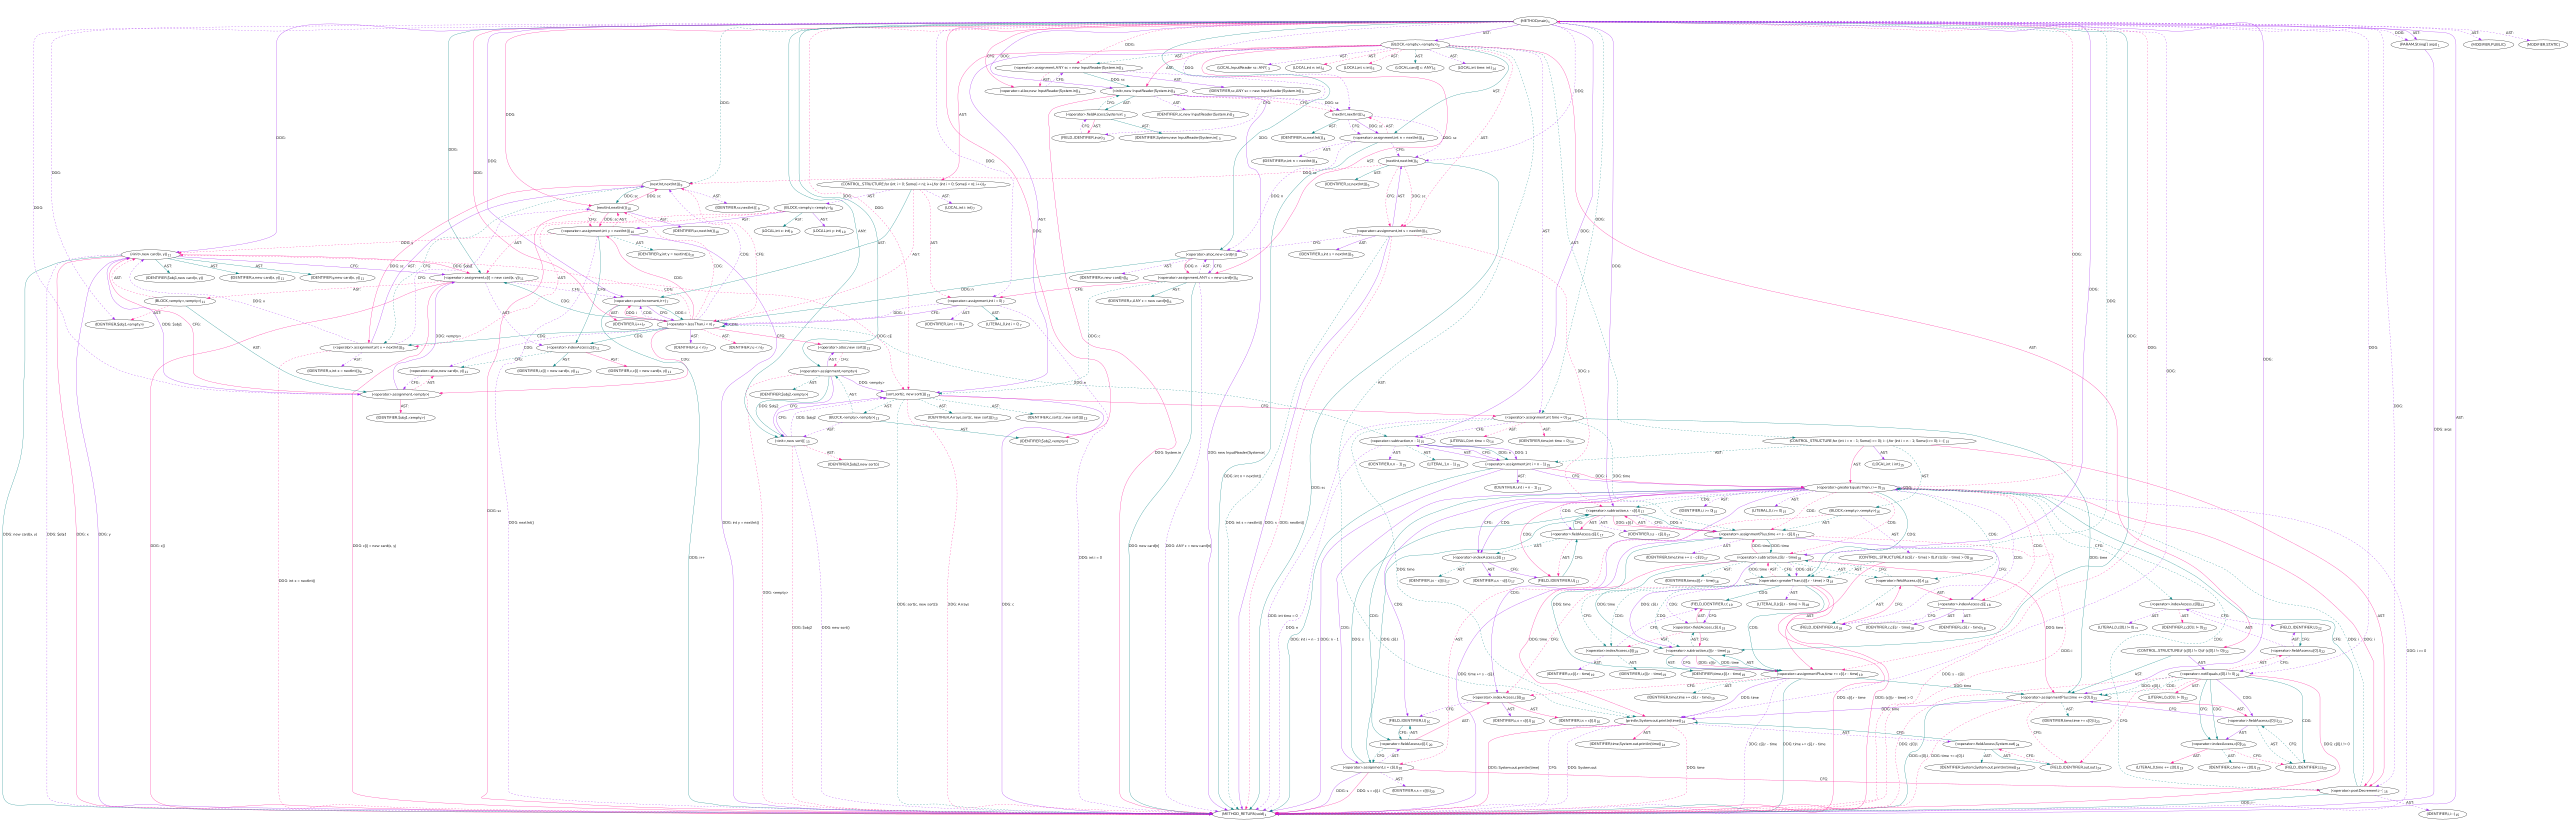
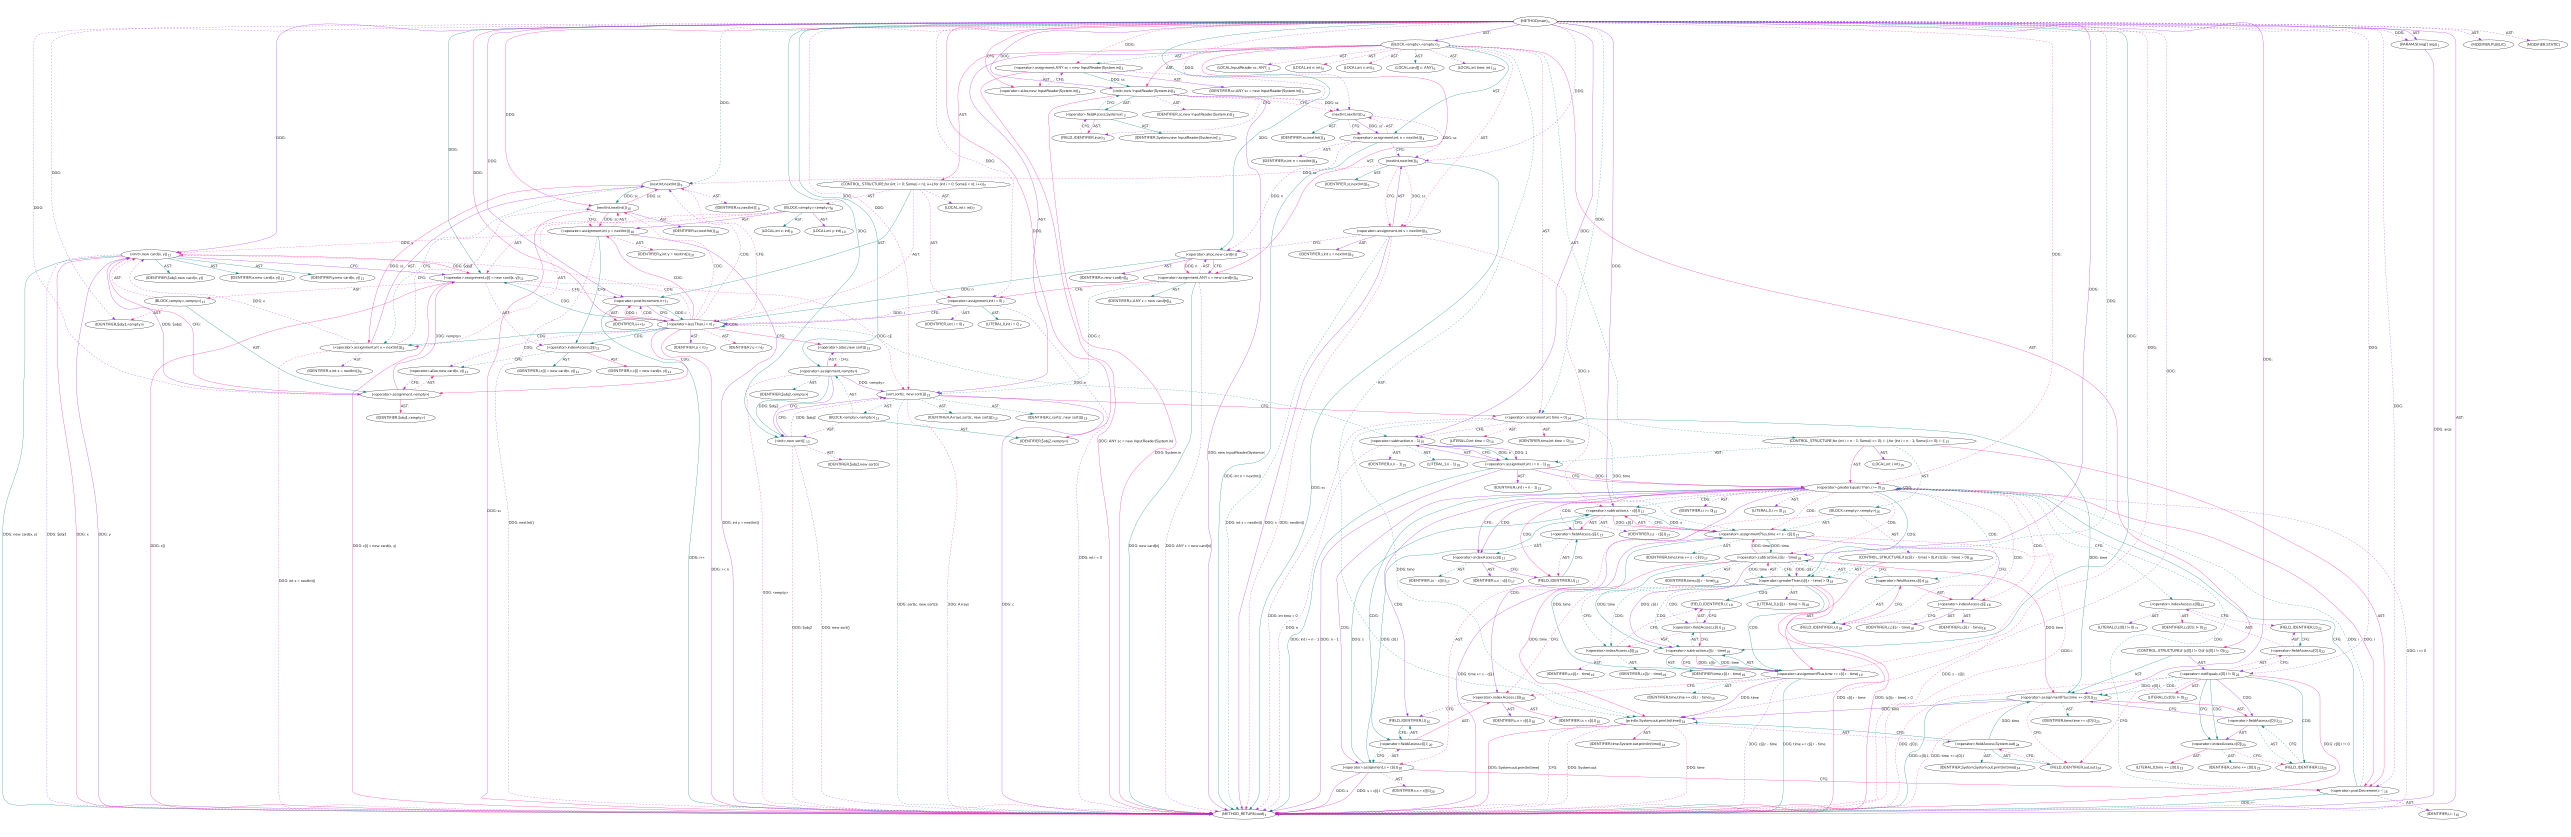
edge "(<operator>.greaterEqualsThan,i >= 0)" -> "(METHOD,main)": reversed
edge "(METHOD,main)" -> "(<init>,new sort())": label "ANY: " -> "DDG: "
edge "(<operator>.assignment,int y = nextInt())" -> "(IDENTIFIER,y,int y = nextInt())": color teal -> deeppink
edge "(<operator>.alloc,new card[n])" -> "(IDENTIFIER,n,new card[n])": style dashed -> solid
edge "(<operator>.assignment,ANY sc = new InputReader(System.in))" -> "(METHOD_RETURN,void)": added, label "DDG: ANY sc = new InputReader(System.in)"
edge "(<operator>.assignmentPlus,time += s - c[i].l)" -> "(IDENTIFIER,time,time += s - c[i].l)": color purple -> teal
edge "(<operator>.assignmentPlus,time += c[i].r - time)" -> "(<operator>.assignmentPlus,time += c[0].l)": now "(<operator>.fieldAccess,System.out)" -> "(<operator>.assignmentPlus,time += c[0].l)"
edge "(<operator>.lessThan,i < n)" -> "(METHOD_RETURN,void)": added, label "DDG: i < n"
